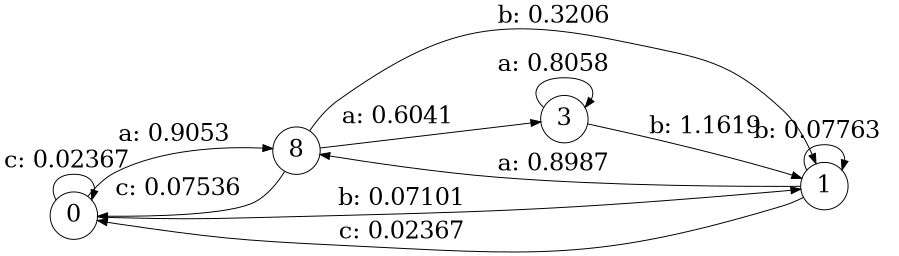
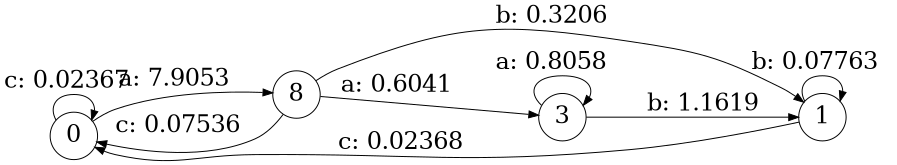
edge "0" -> "8": label "a: 0.9053   " -> "a: 7.9053   "
edge "1" -> "8": removed, label "a: 0.8987"
edge "0" -> "1": removed, label "b: 0.07101"
edge "1" -> "0": label "c: 0.02367  " -> "c: 0.02368  "
